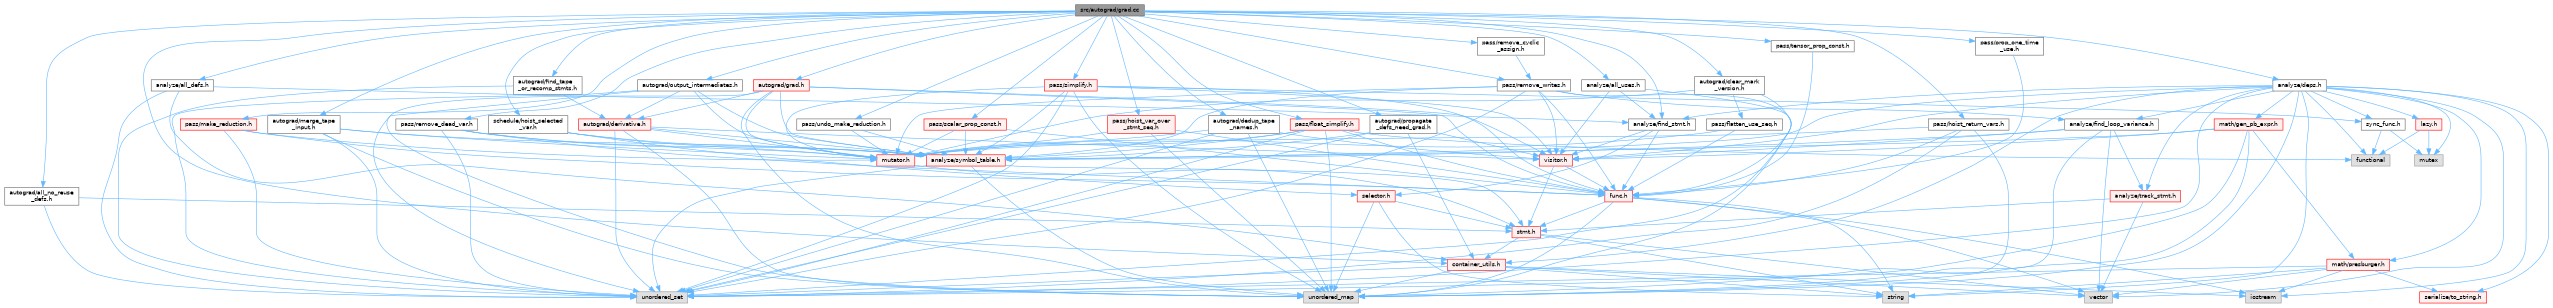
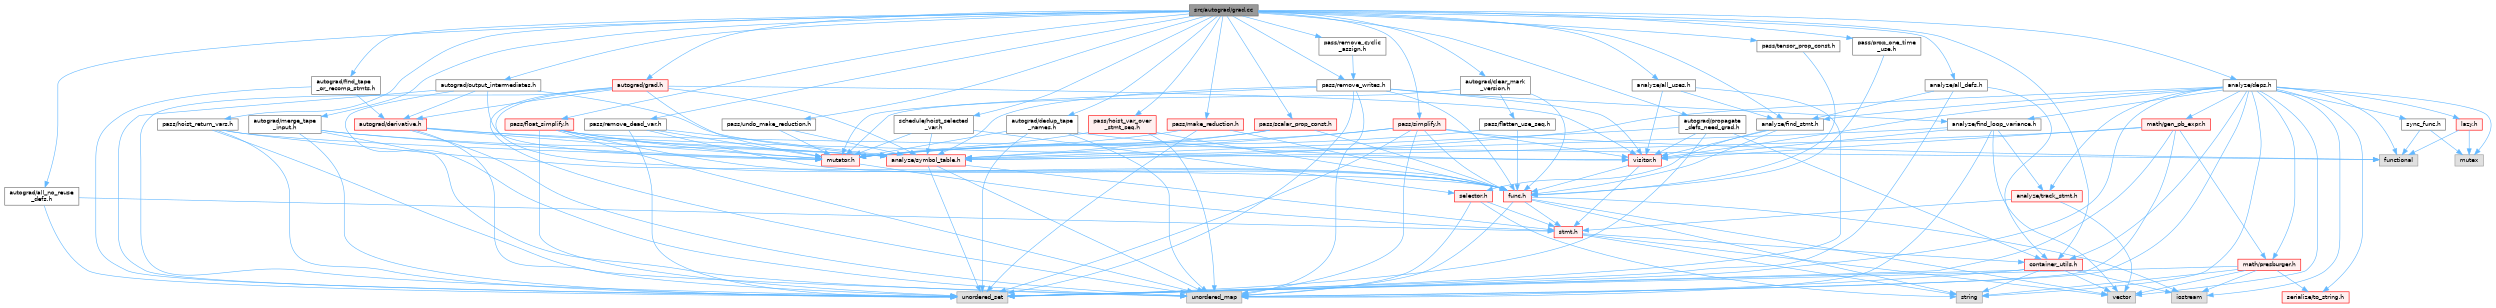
edge "pass/simplify.h" -> "sync_func.h": now "pass/simplify.h" -> "functional"
